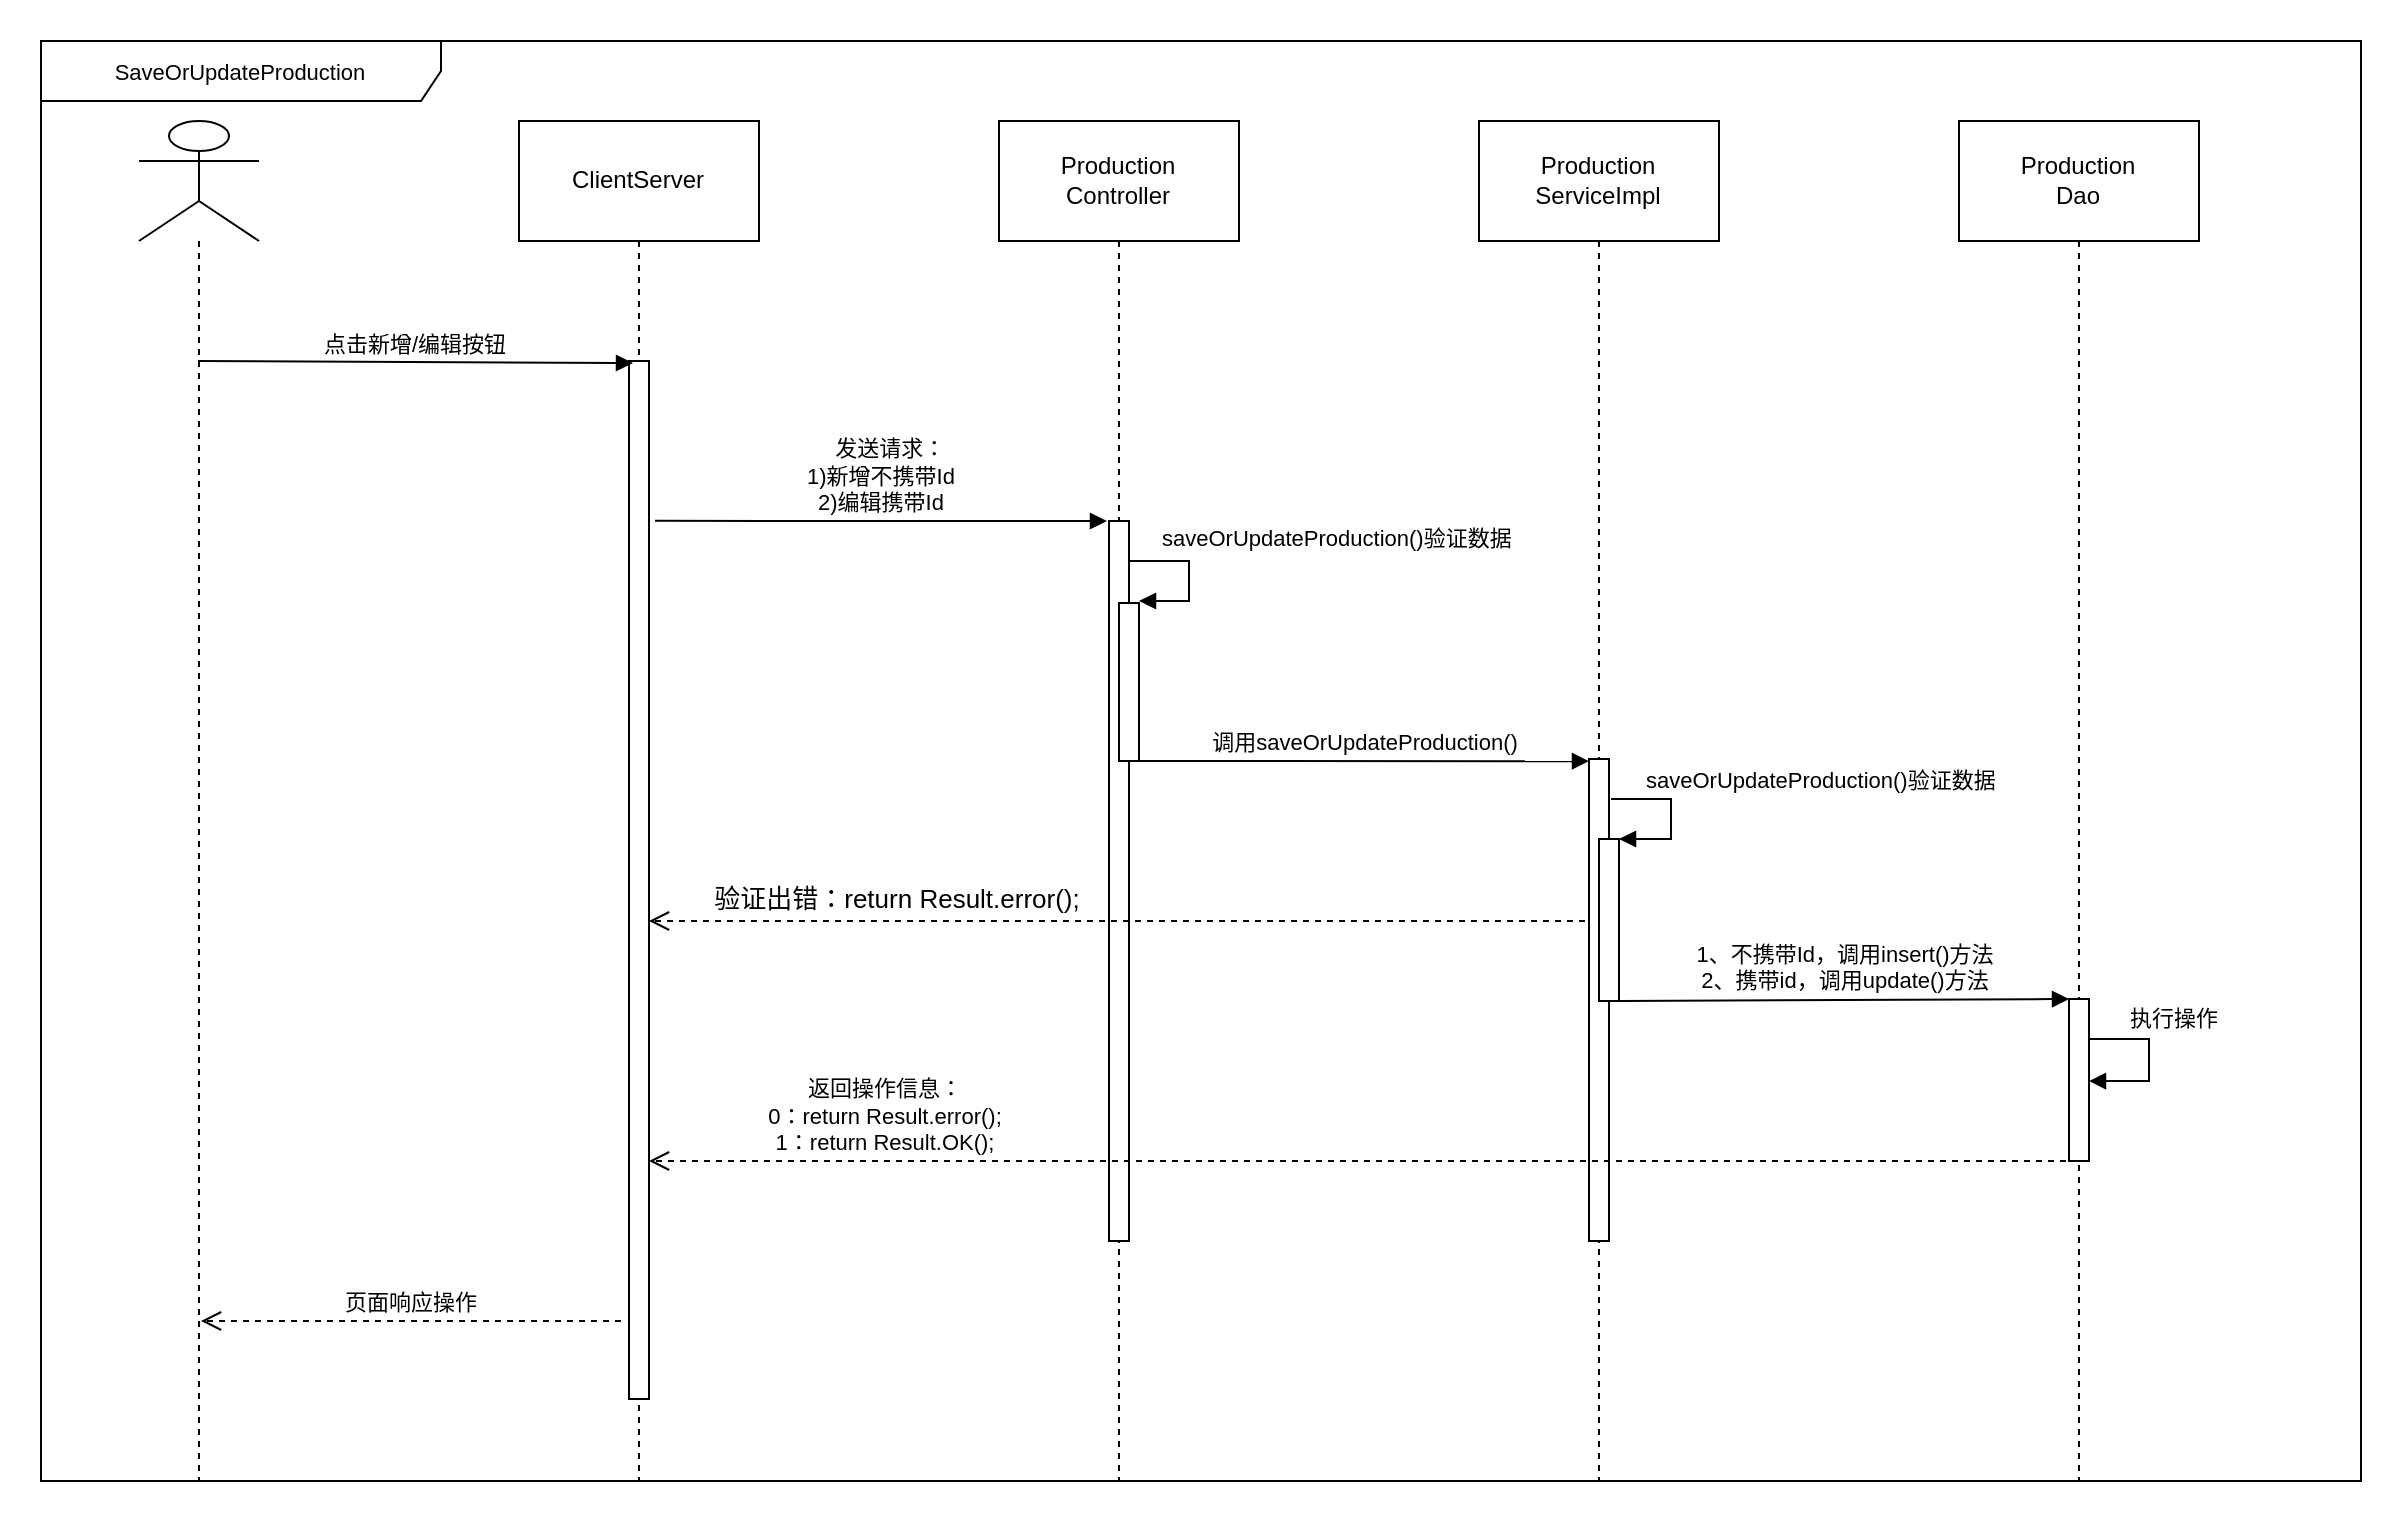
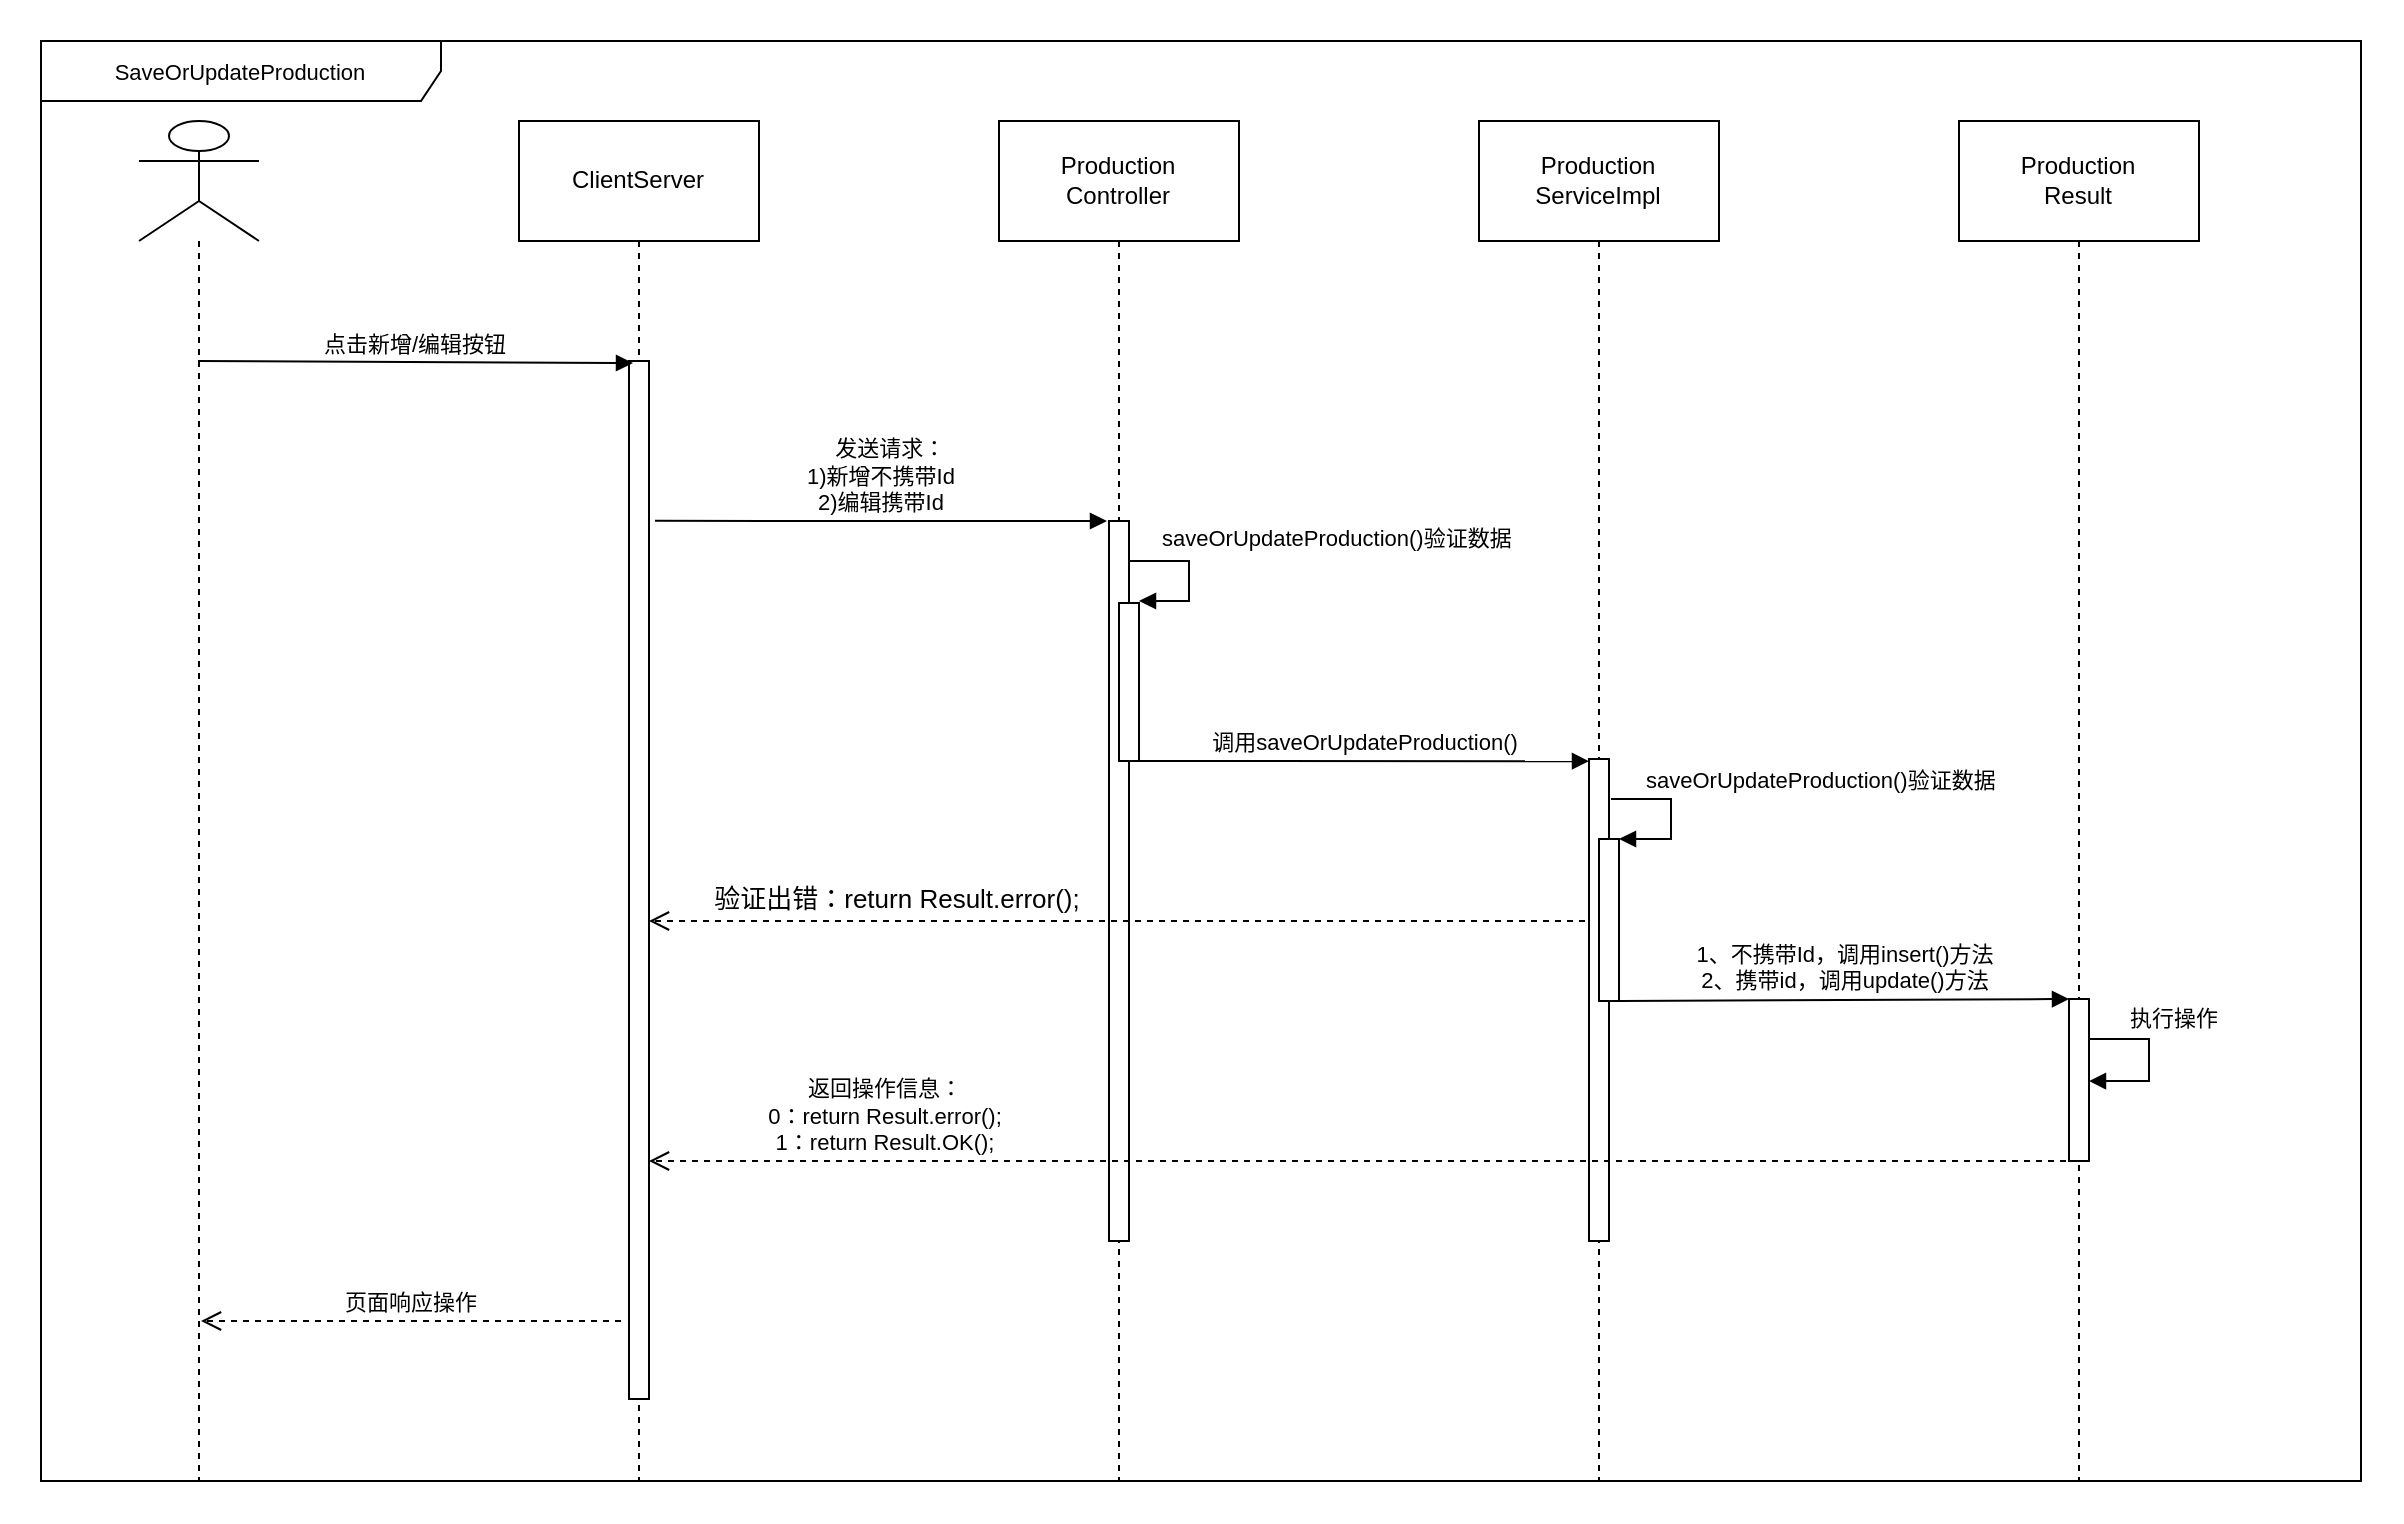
node "Production Dao": label "Production Dao" -> "Production Result"
